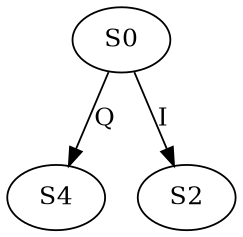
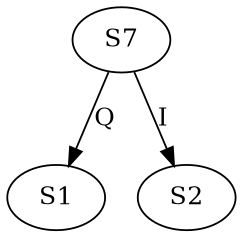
node "S0": label "S0" -> "S7"
node "S4": label "S4" -> "S1"
